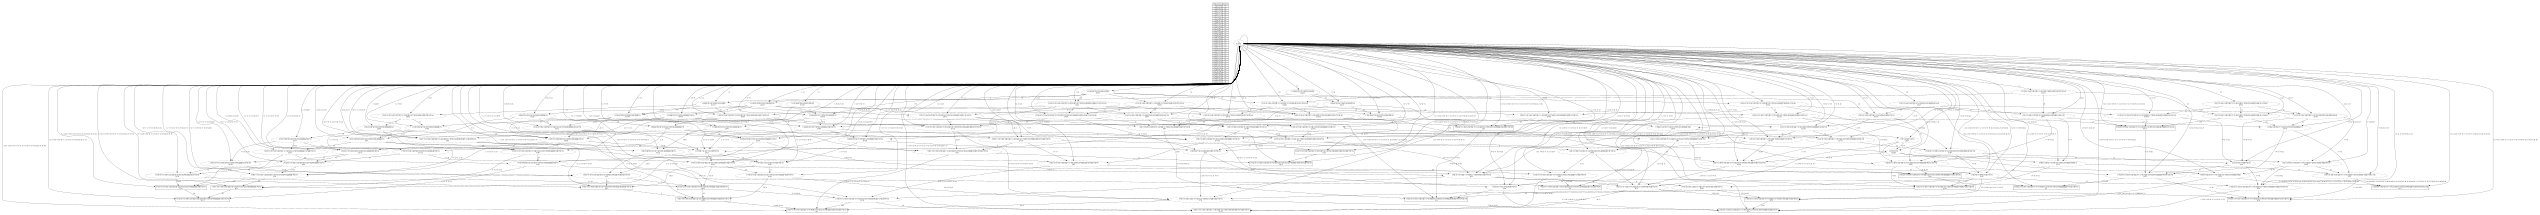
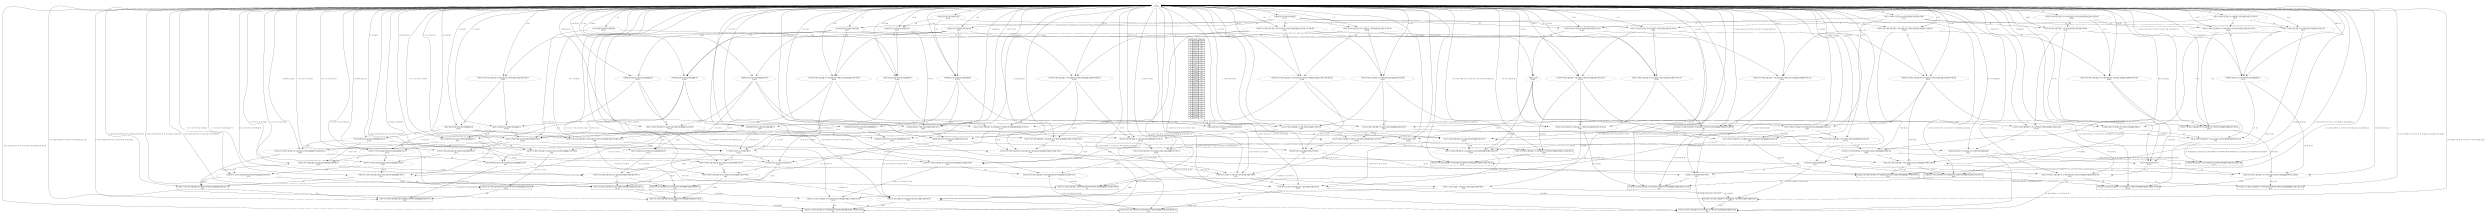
edge "[] 0/1000" -> "[10][6[12]][7][11[14]][1[2[17][9[3[5[4[8]]]]][18]]] 0/259": now "Helix" -> "[10][6[12]][7][11[14]][1[2[17][9[3[5[4[8]]]]][18]]] 0/259"
edge "[13][14[20]][17][18] 0/203" -> "[20][17][18] 0/308": reversed
